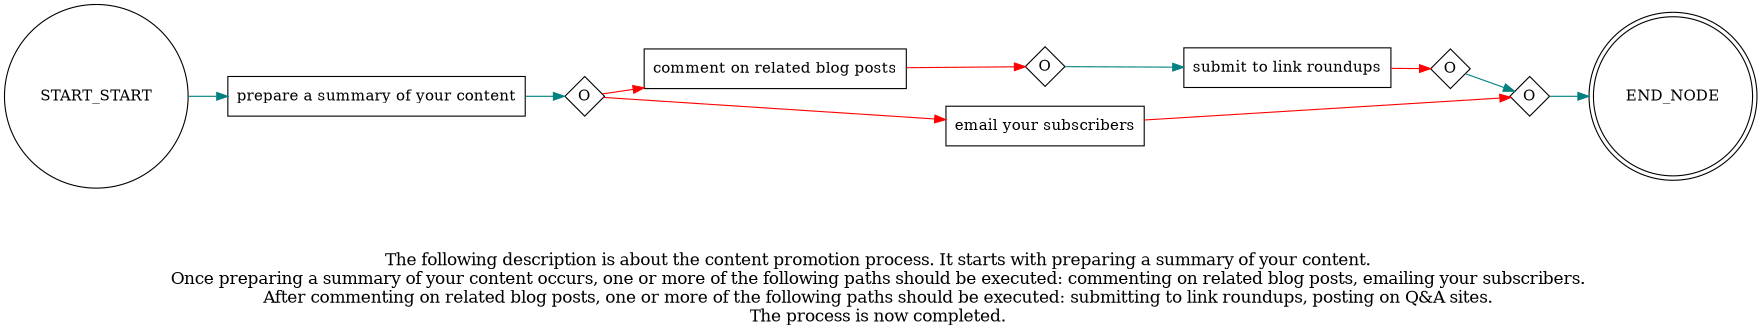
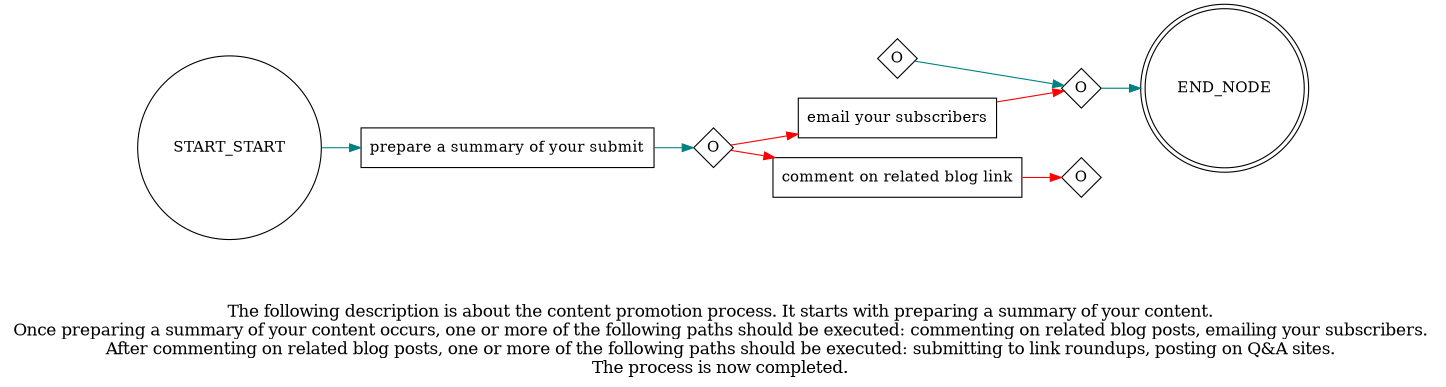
node "submit to link roundups": removed
node "comment on related blog posts": label "comment on related blog posts" -> "comment on related blog link"
node "prepare a summary of your content": label "prepare a summary of your content" -> "prepare a summary of your submit"
